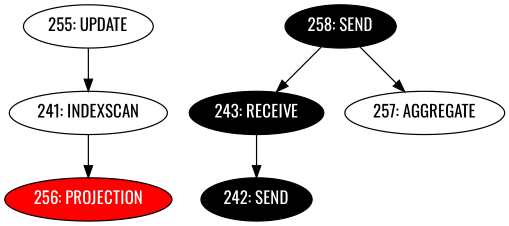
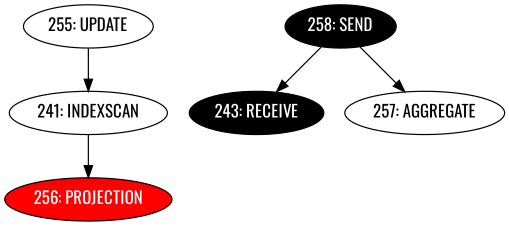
node "242: SEND": removed
